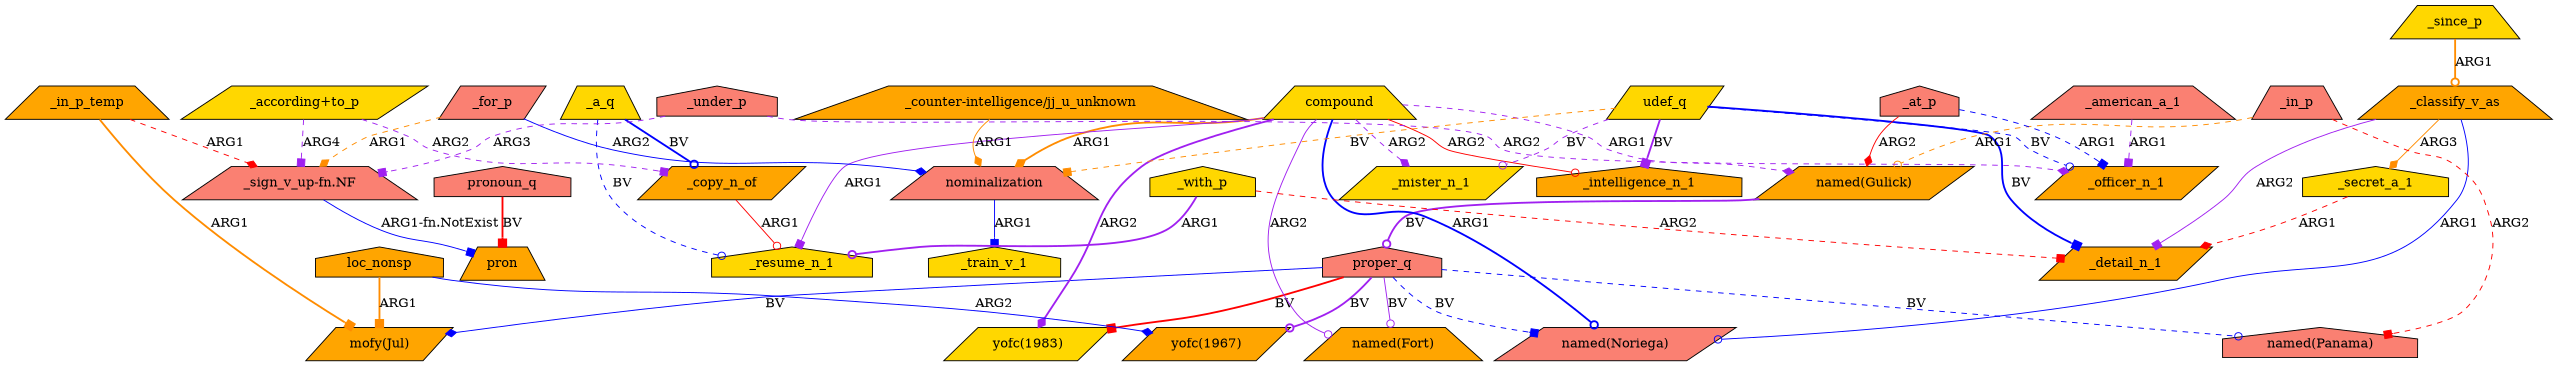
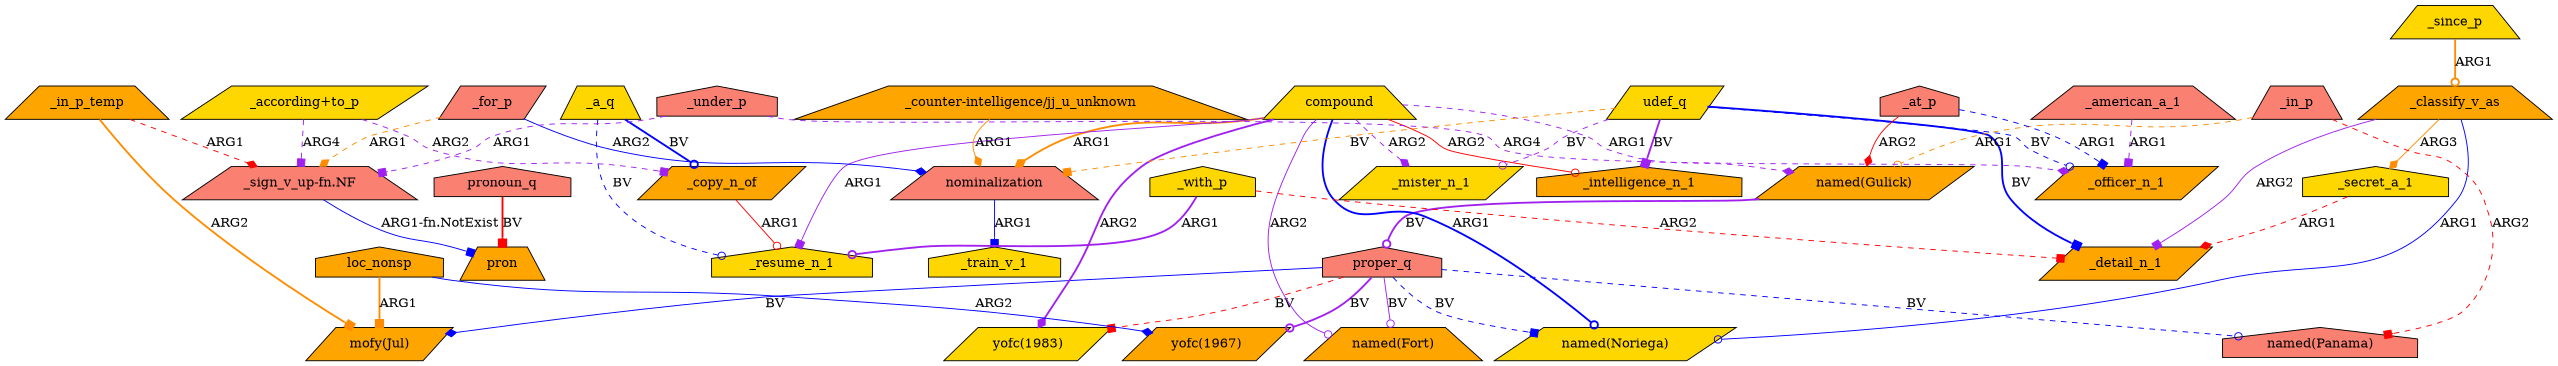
edge "_under_p" -> "_sign_v_up-fn.NF": label "ARG3" -> "ARG1"
edge "_under_p" -> "_officer_n_1": label "ARG2" -> "ARG4"
edge "_in_p_temp" -> "mofy(Jul)": label "ARG1" -> "ARG2"
edge "proper_q" -> "yofc(1983)": style bold -> dashed
node "named(Noriega)": fillcolor salmon -> gold
